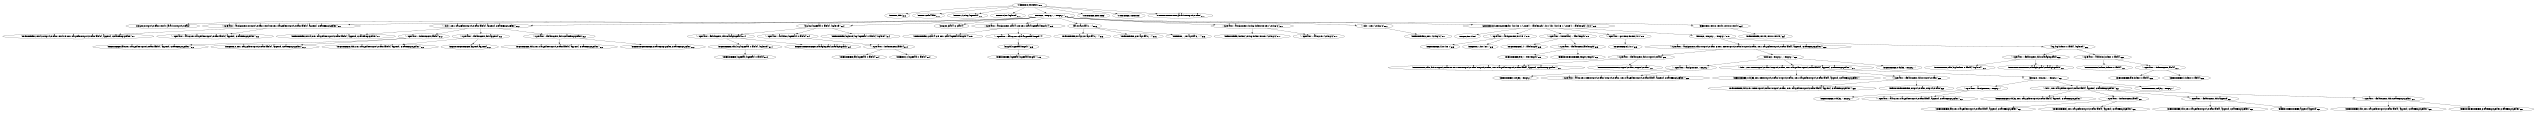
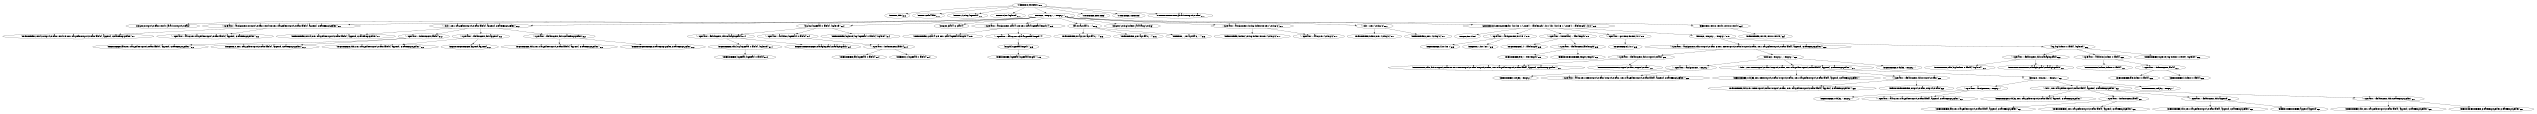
node "(LOCAL,String indent: java.lang.String)": added
node "(IDENTIFIER,indent,new String(c))": added
node "(IDENTIFIER,loglevel,log(indent + file[i], loglevel))": added
